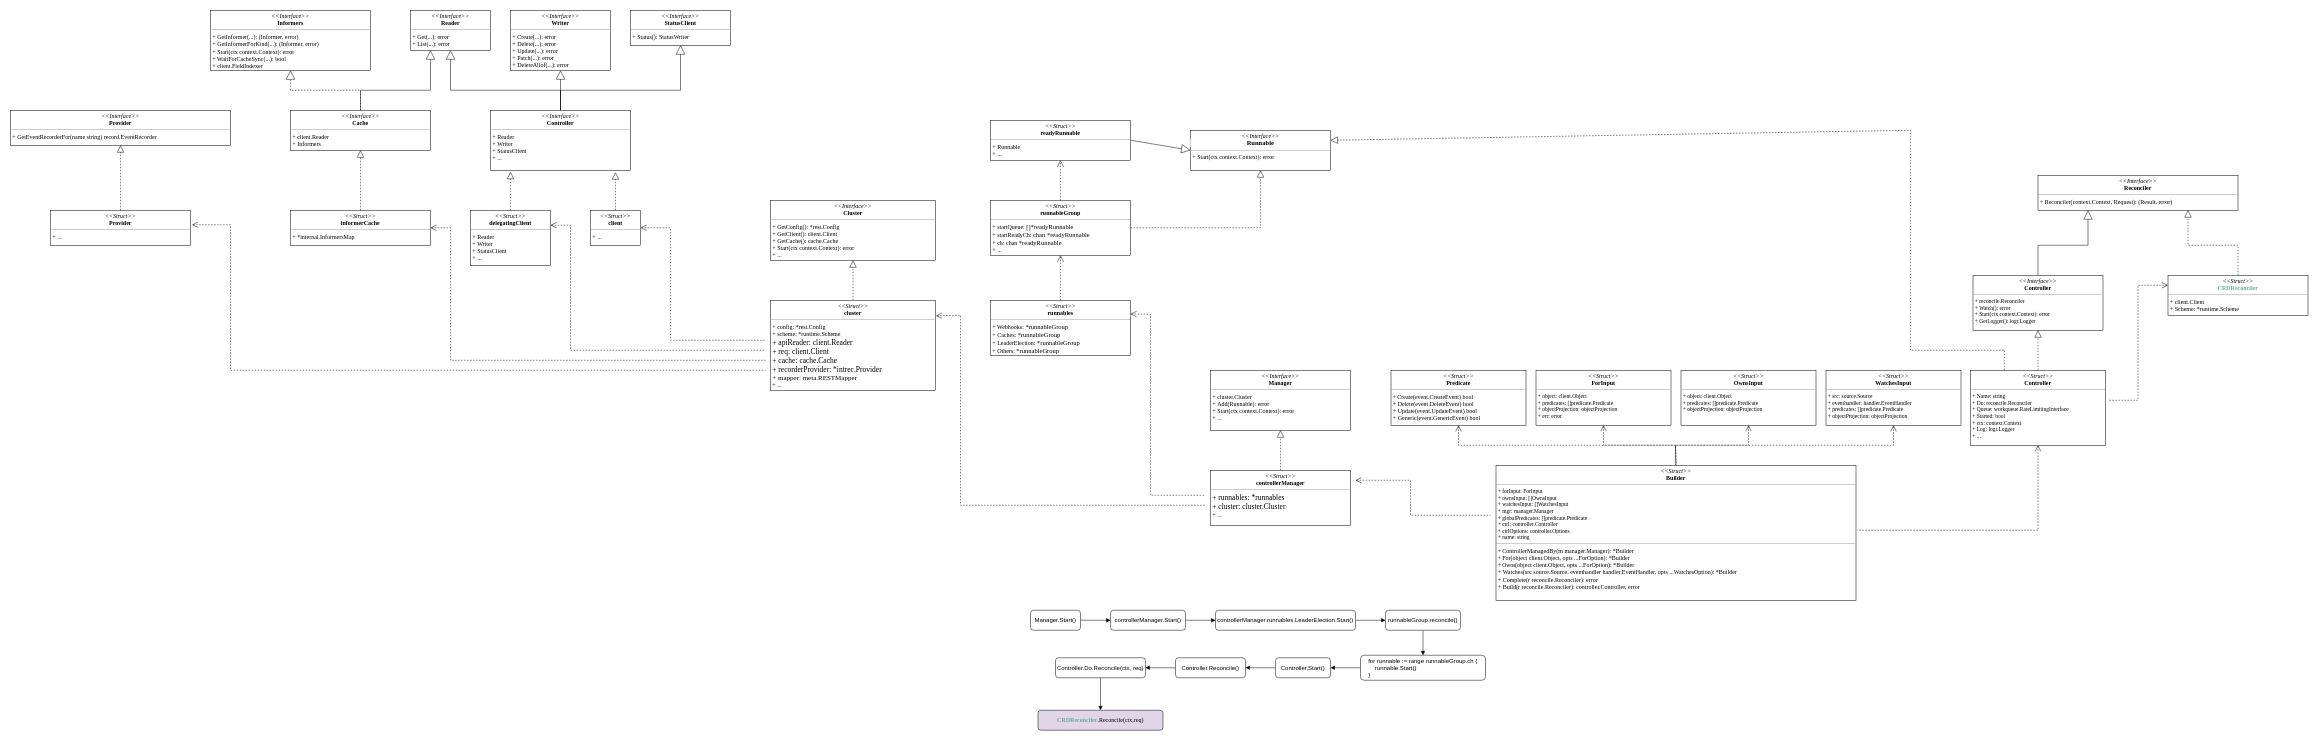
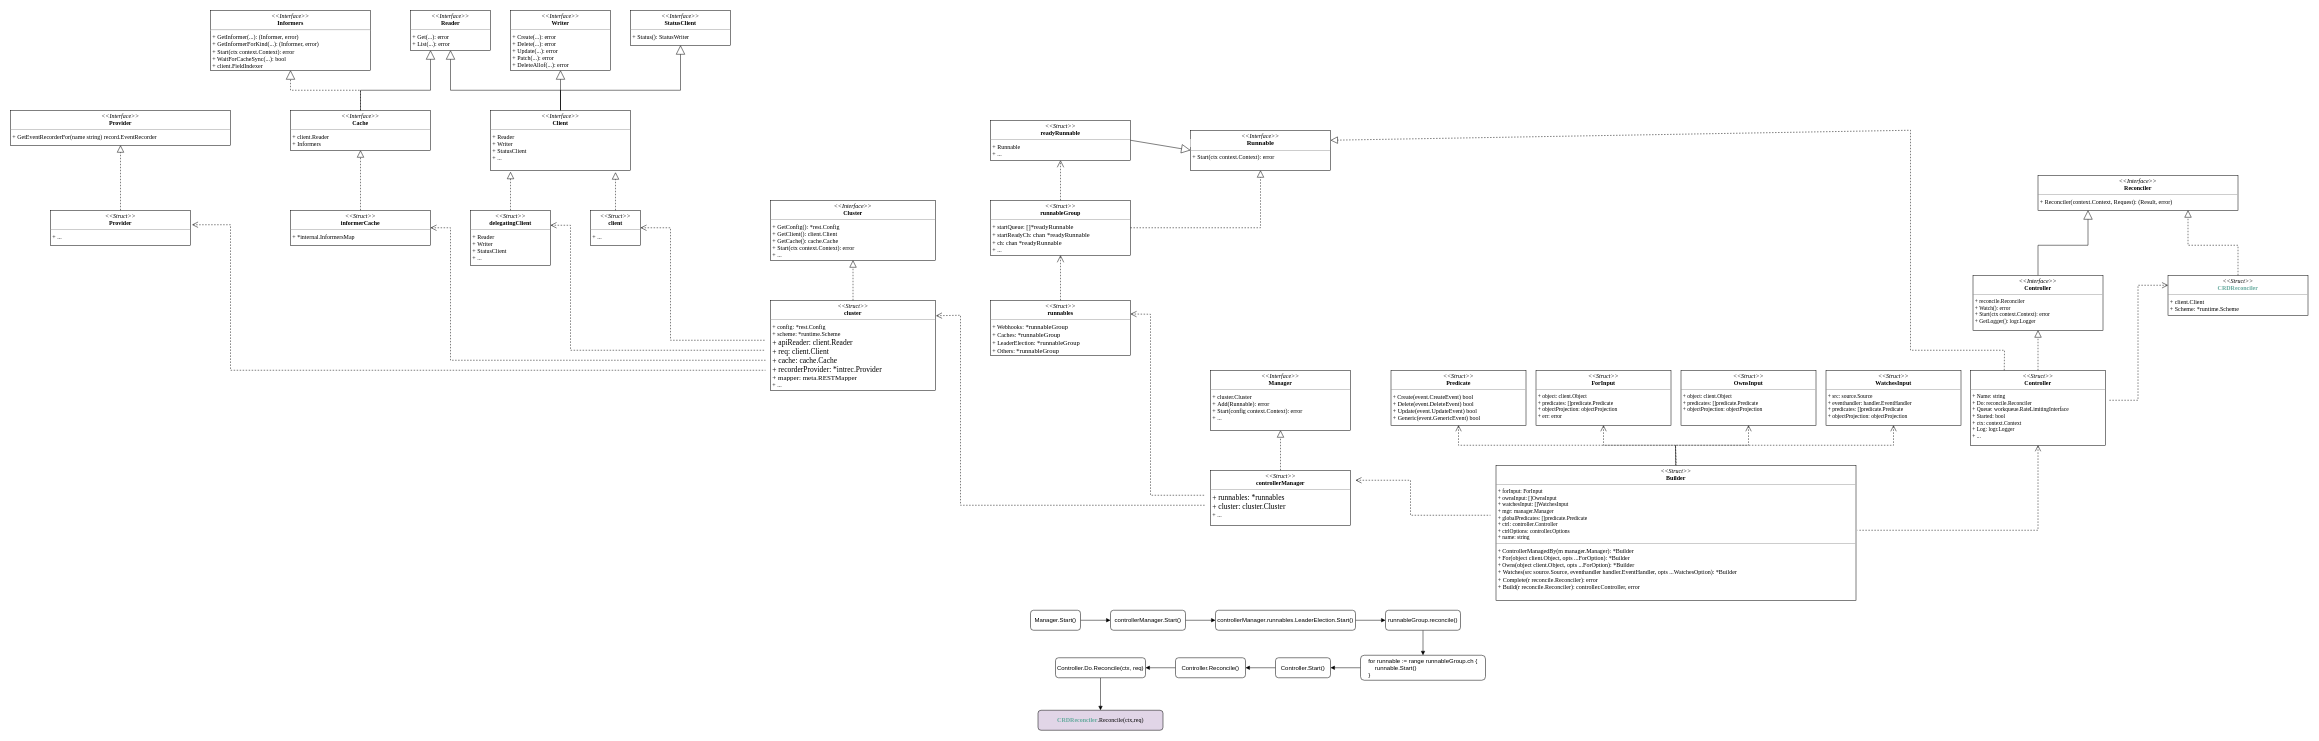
node "<<Interface>> Controller + Reader + Writer + StatusClient + ...": label "<<Interface>> Controller + Reader + Writer + StatusClient + ..." -> "<<Interface>> Client + Reader + Writer + StatusClient + ..."
node "<<Interface>> Manager + cluster.Cluster + Add(Runnable): error + Start(ctx context.Context): error + ...": label "<<Interface>> Manager + cluster.Cluster + Add(Runnable): error + Start(ctx context.Context): error + ..." -> "<<Interface>> Manager + cluster.Cluster + Add(Runnable): error + Start(config context.Context): error + ..."
